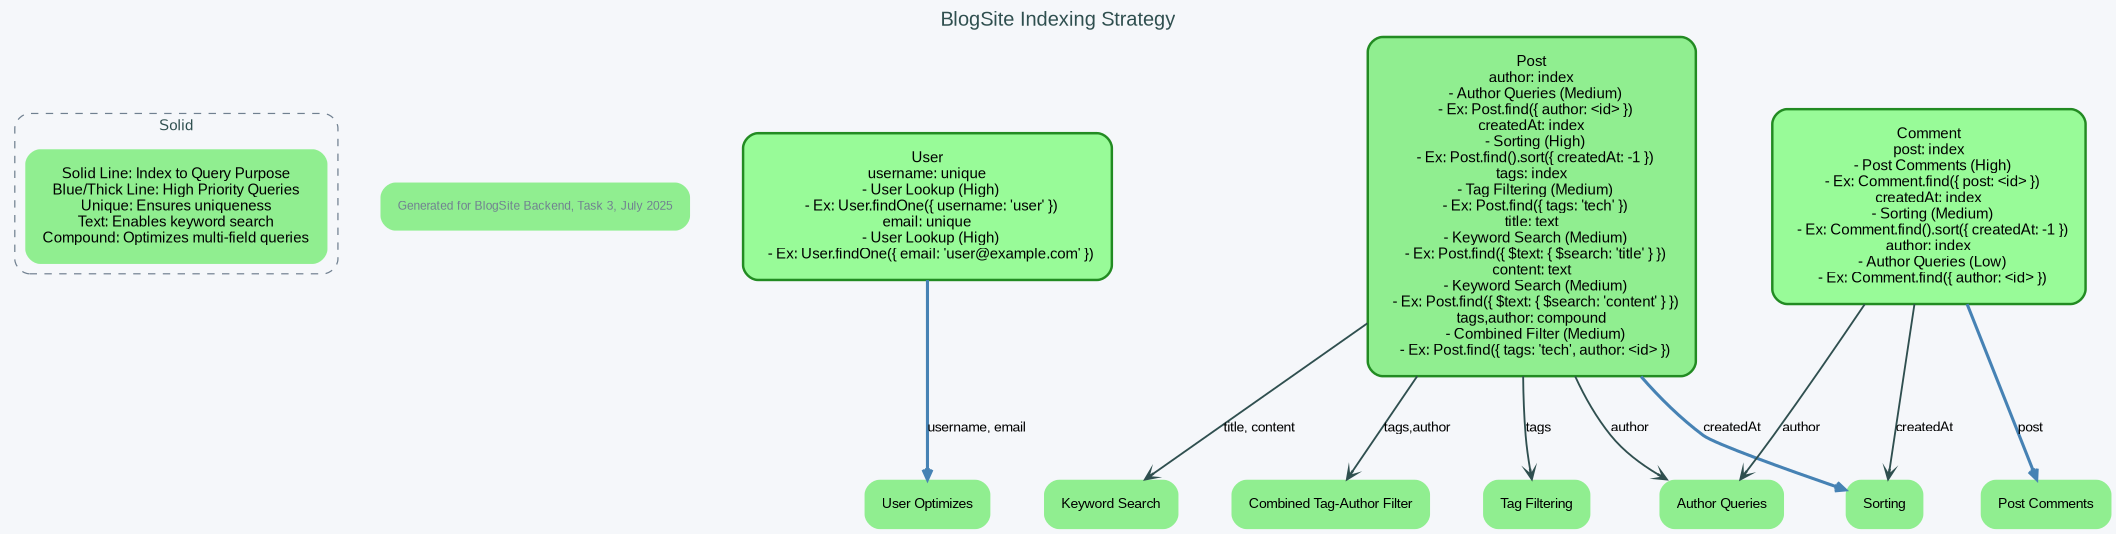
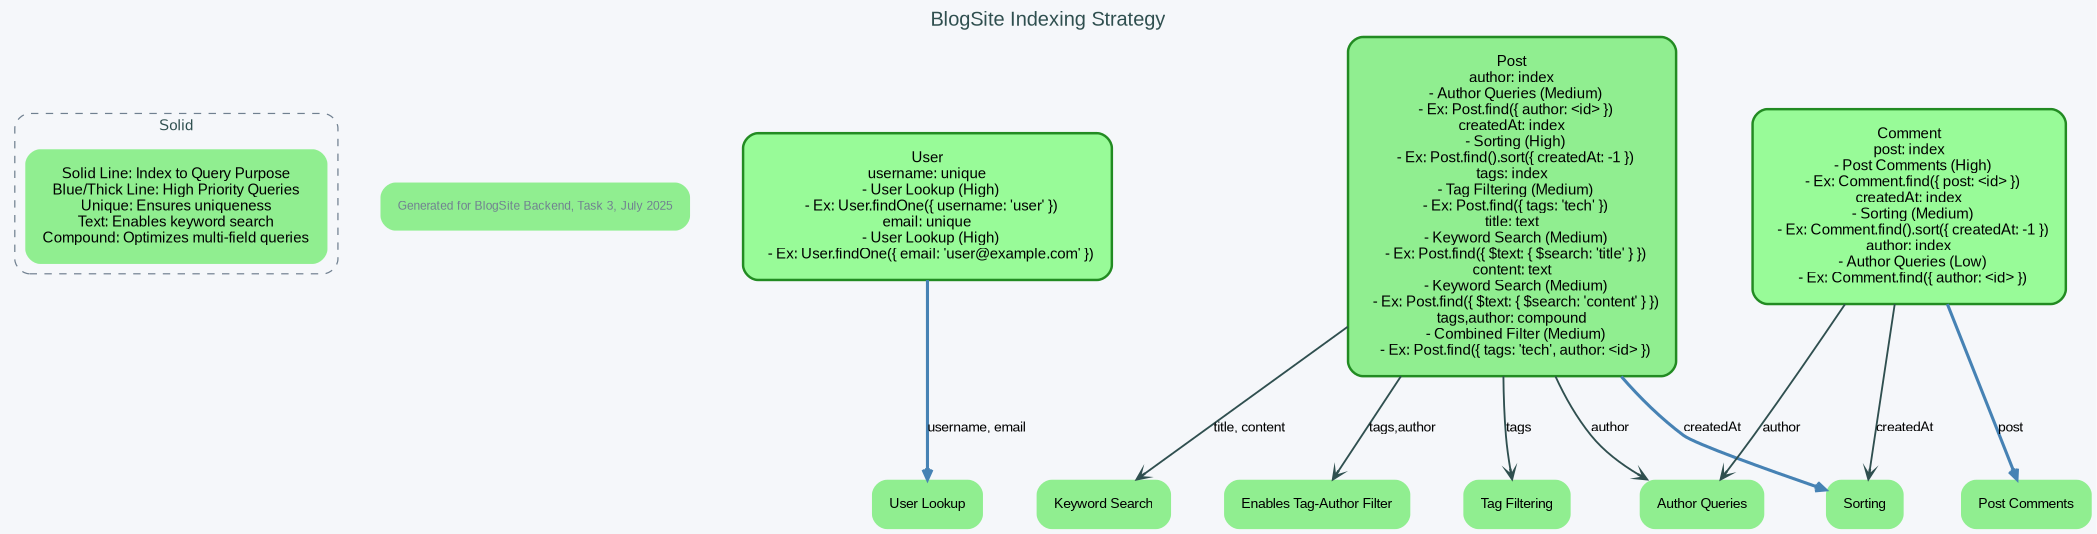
node "User Optimizes": label "User Optimizes" -> "User Lookup"
node "Combined Tag-Author Filter": label "Combined Tag-Author Filter" -> "Enables Tag-Author Filter"
